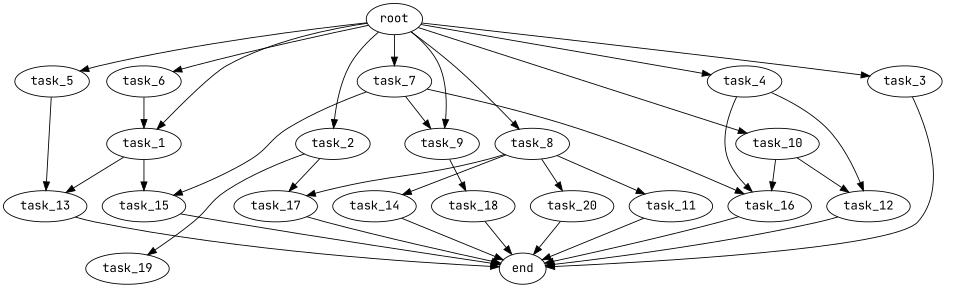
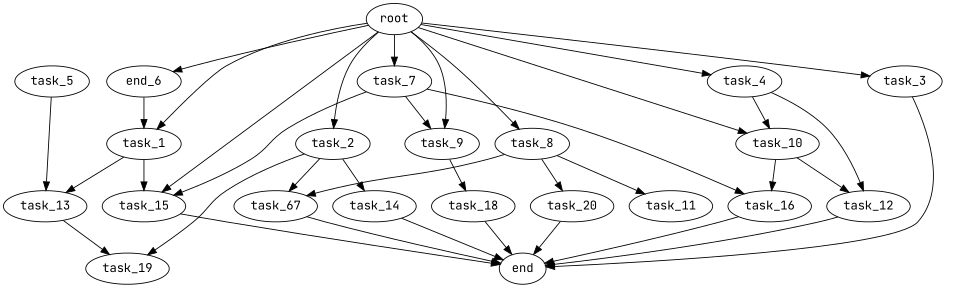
edge "root" -> "task_5": now "root" -> "task_15"
node "task_6": label "task_6" -> "end_6"
edge "task_4" -> "task_16": now "task_4" -> "task_10"
edge "task_8" -> "task_14": now "task_2" -> "task_14"
node "task_17": label "task_17" -> "task_67"
edge "task_11" -> "end": removed
edge "task_13" -> "end": now "task_13" -> "task_19"
